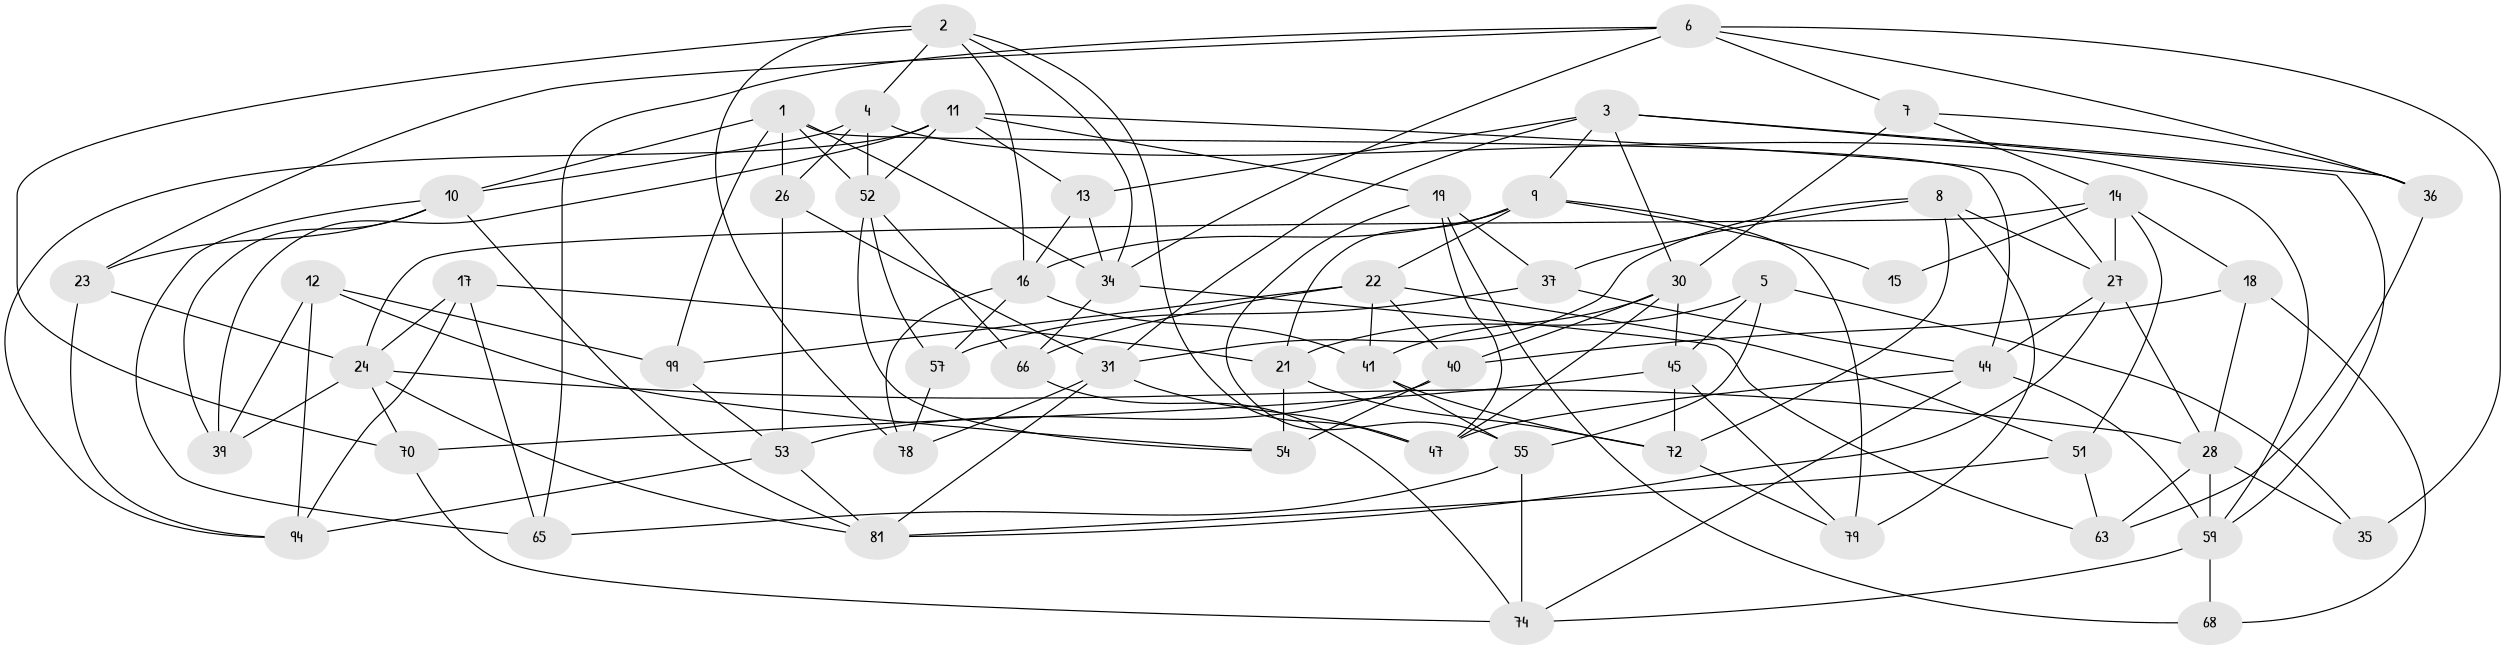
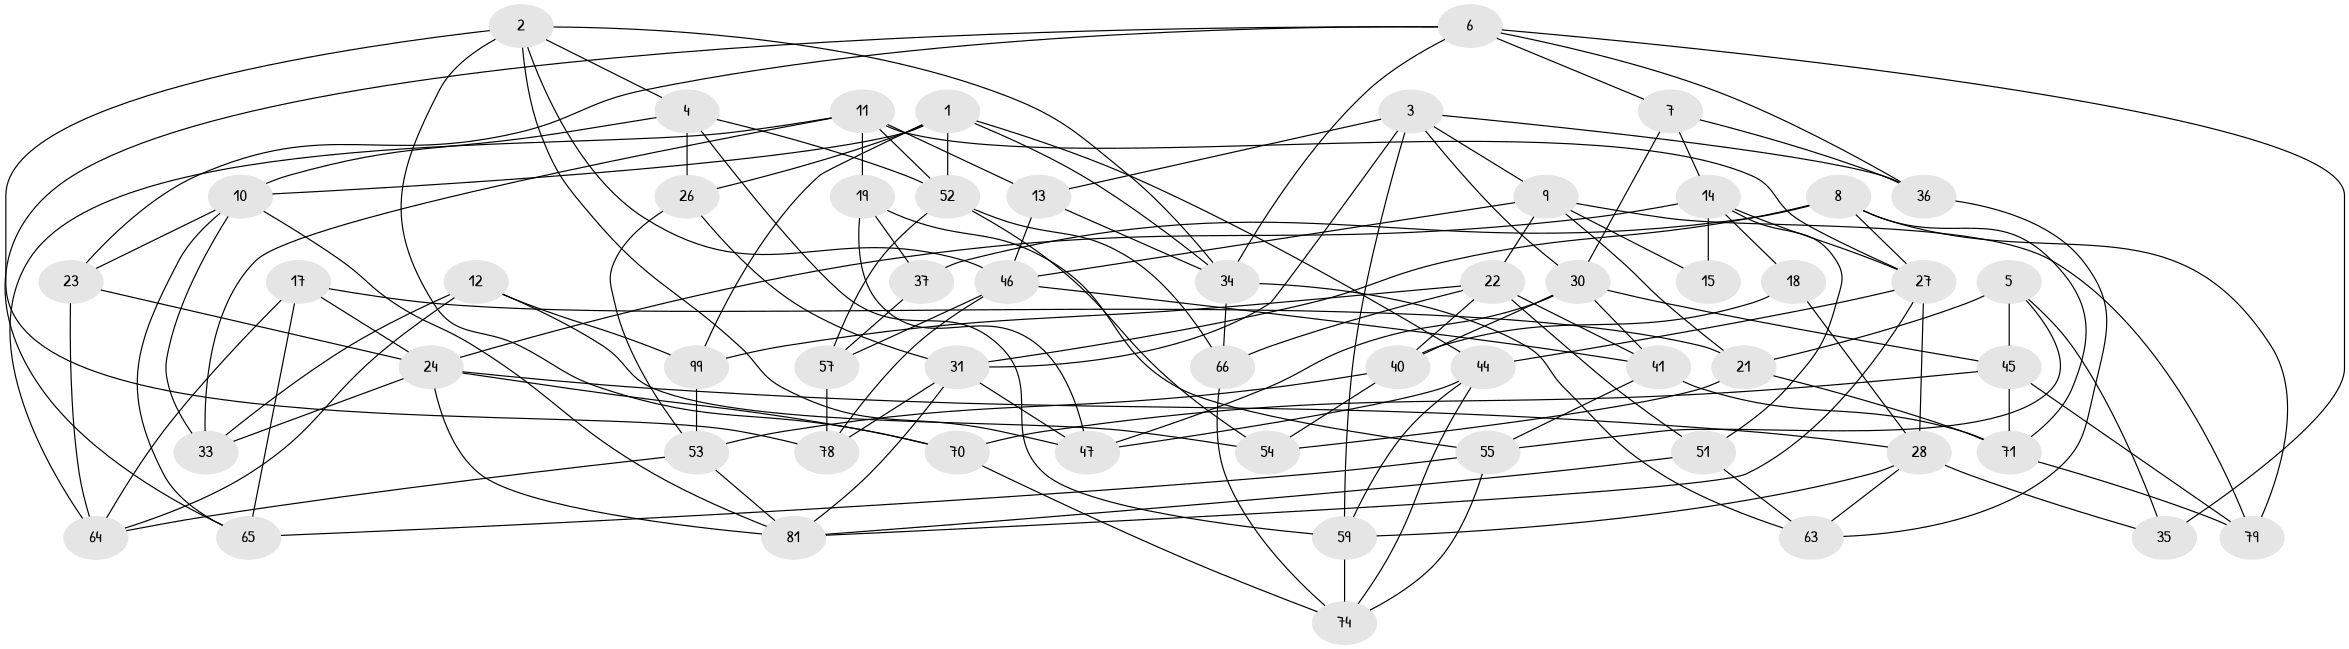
node "16": label "16" -> "46"
edge "37" -- "44": removed
node "39": label "39" -> "33"
node "72": label "72" -> "71"
node "94": label "94" -> "64"
node "68": removed
